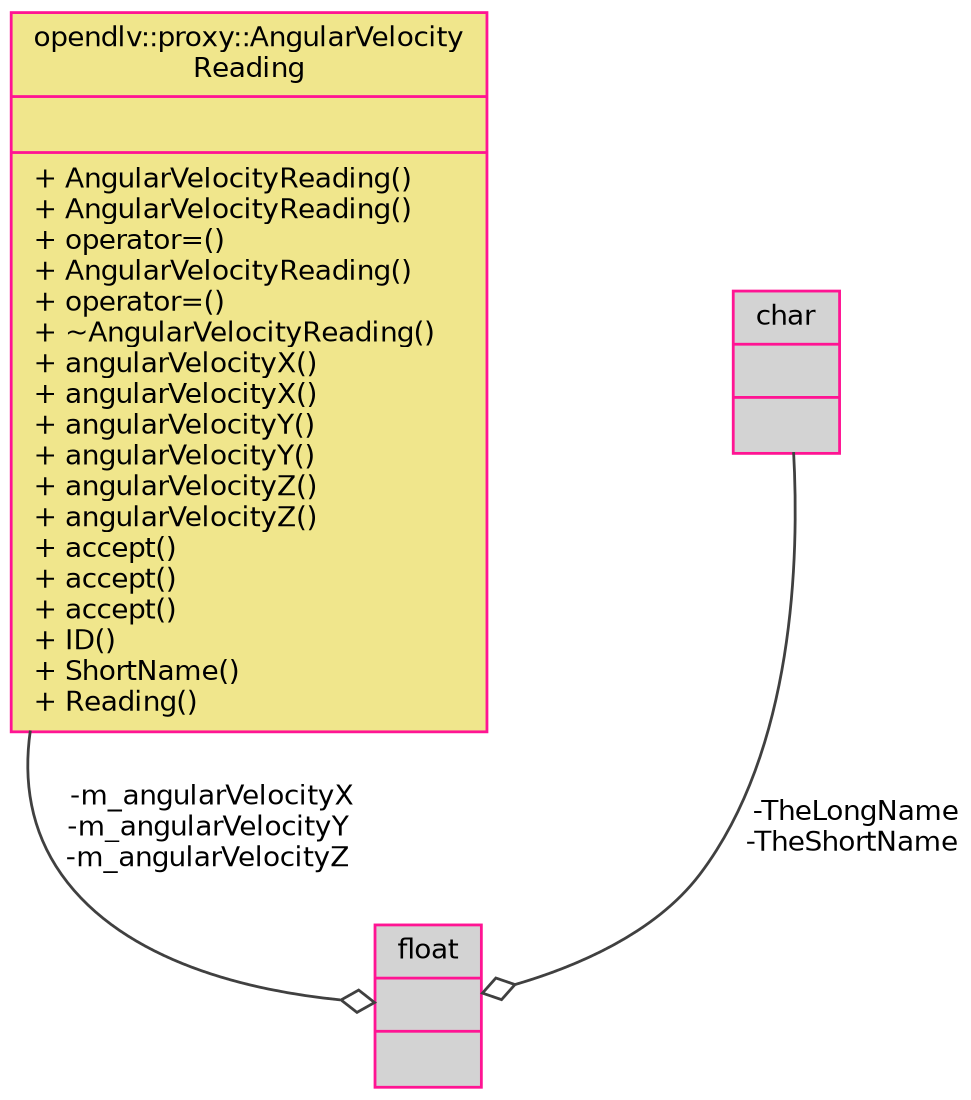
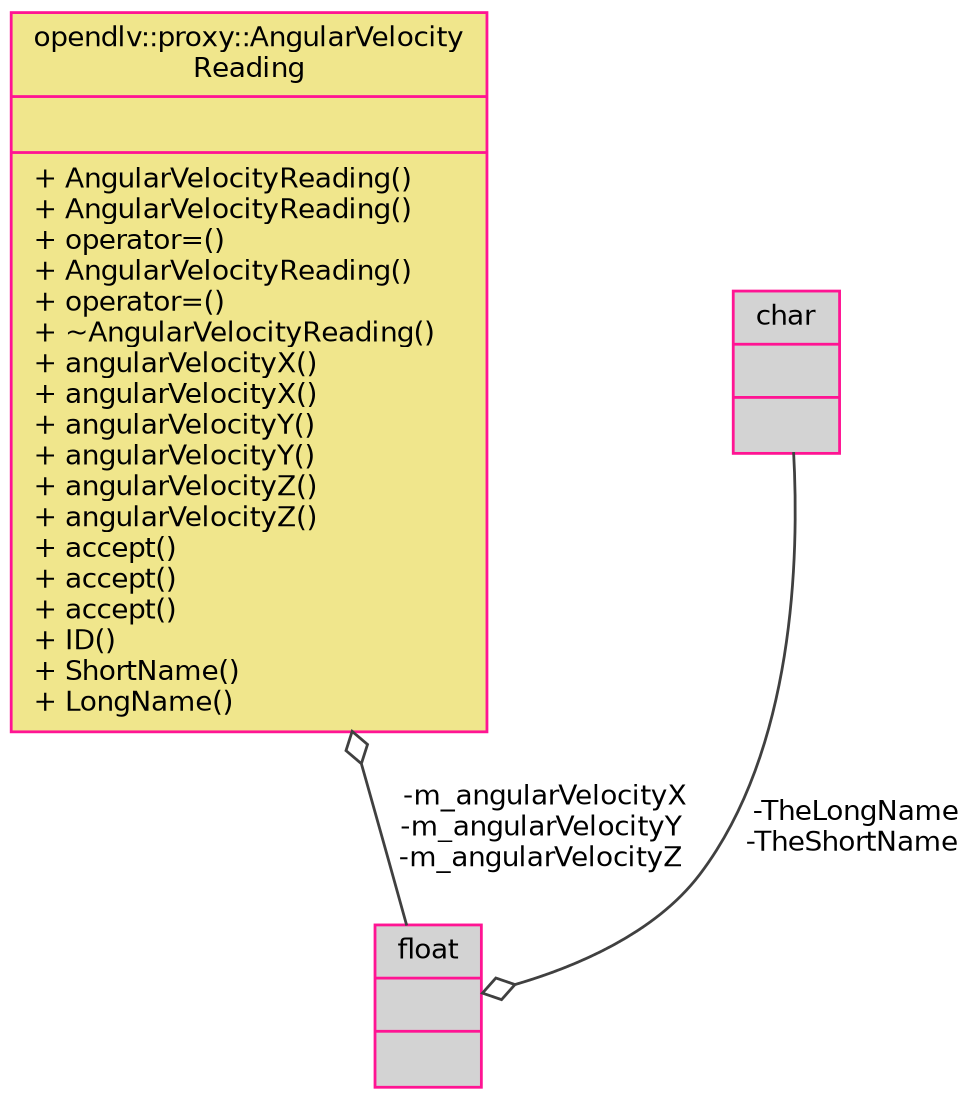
node "opendlv::proxy::AngularVelocity": text "+ Reading()" -> "+ LongName()"
edge "opendlv::proxy::AngularVelocity" -> "float": reversed
